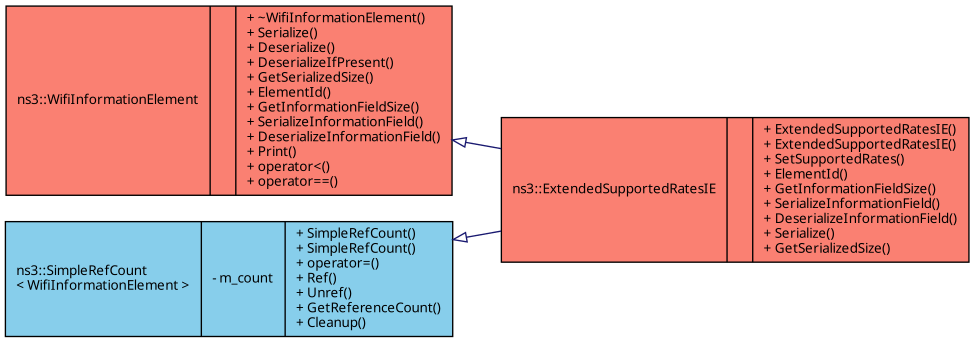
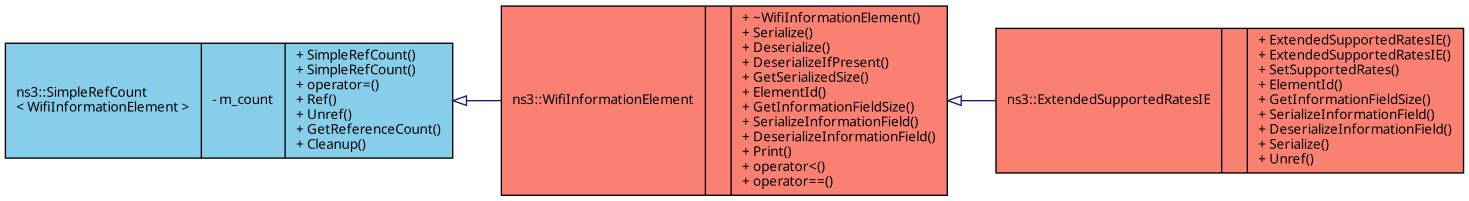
edge "ns3::ExtendedSupportedRatesIE" -> "ns3::SimpleRefCount": now "ns3::WifiInformationElement" -> "ns3::SimpleRefCount"
node "ns3::ExtendedSupportedRatesIE": text "+ GetSerializedSize()" -> "+ Unref()"
